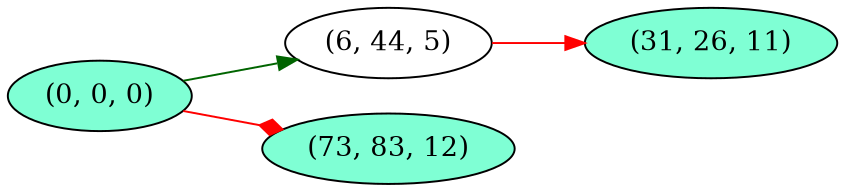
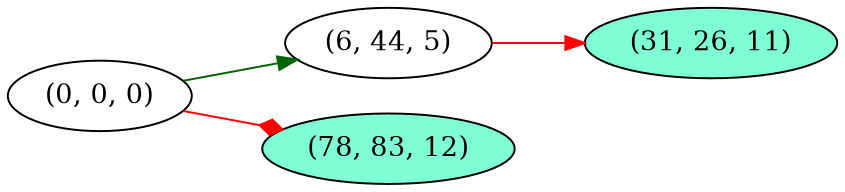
node "(0, 0, 0)": fillcolor aquamarine -> white
node "(73, 83, 12)": label "(73, 83, 12)" -> "(78, 83, 12)"
